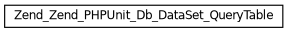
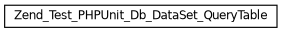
node "Zend_Zend_PHPUnit_Db_DataSet_QueryTable": label "Zend_Zend_PHPUnit_Db_DataSet_QueryTable" -> "Zend_Test_PHPUnit_Db_DataSet_QueryTable"
